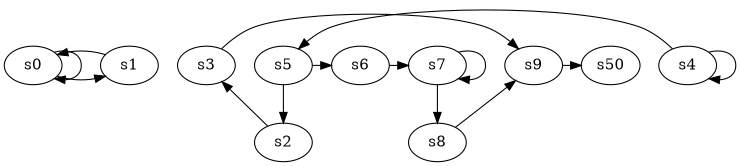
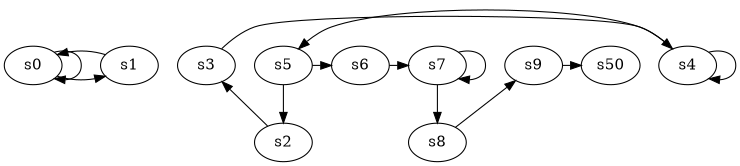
edge "s3" -> "s9": now "s3" -> "s4"
